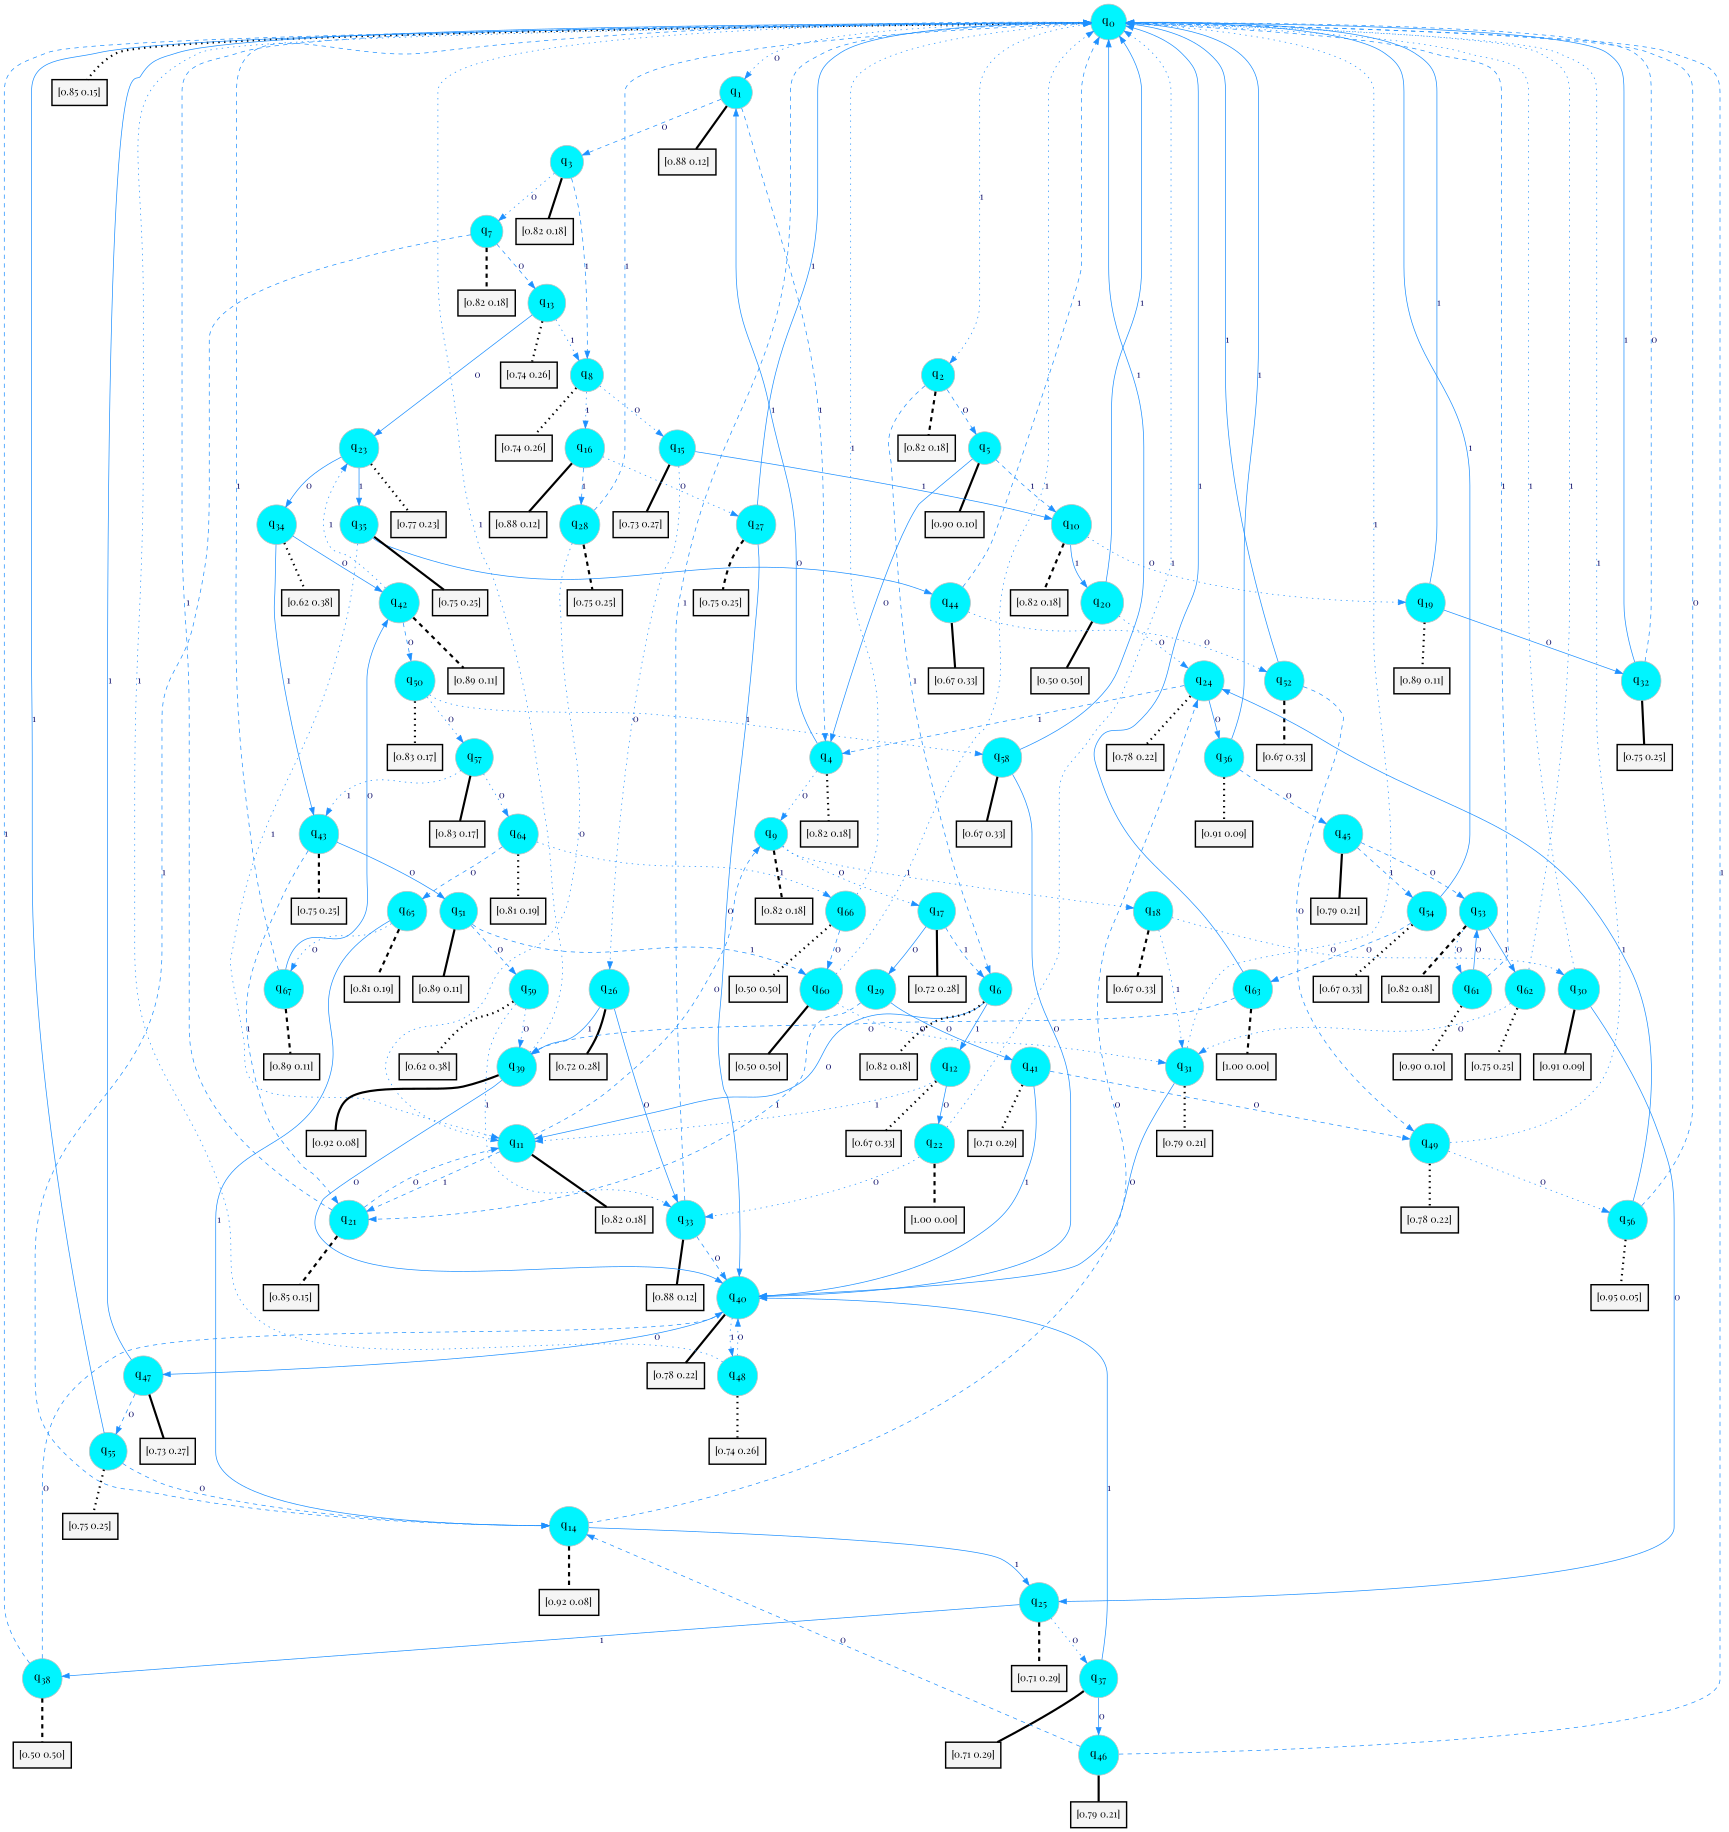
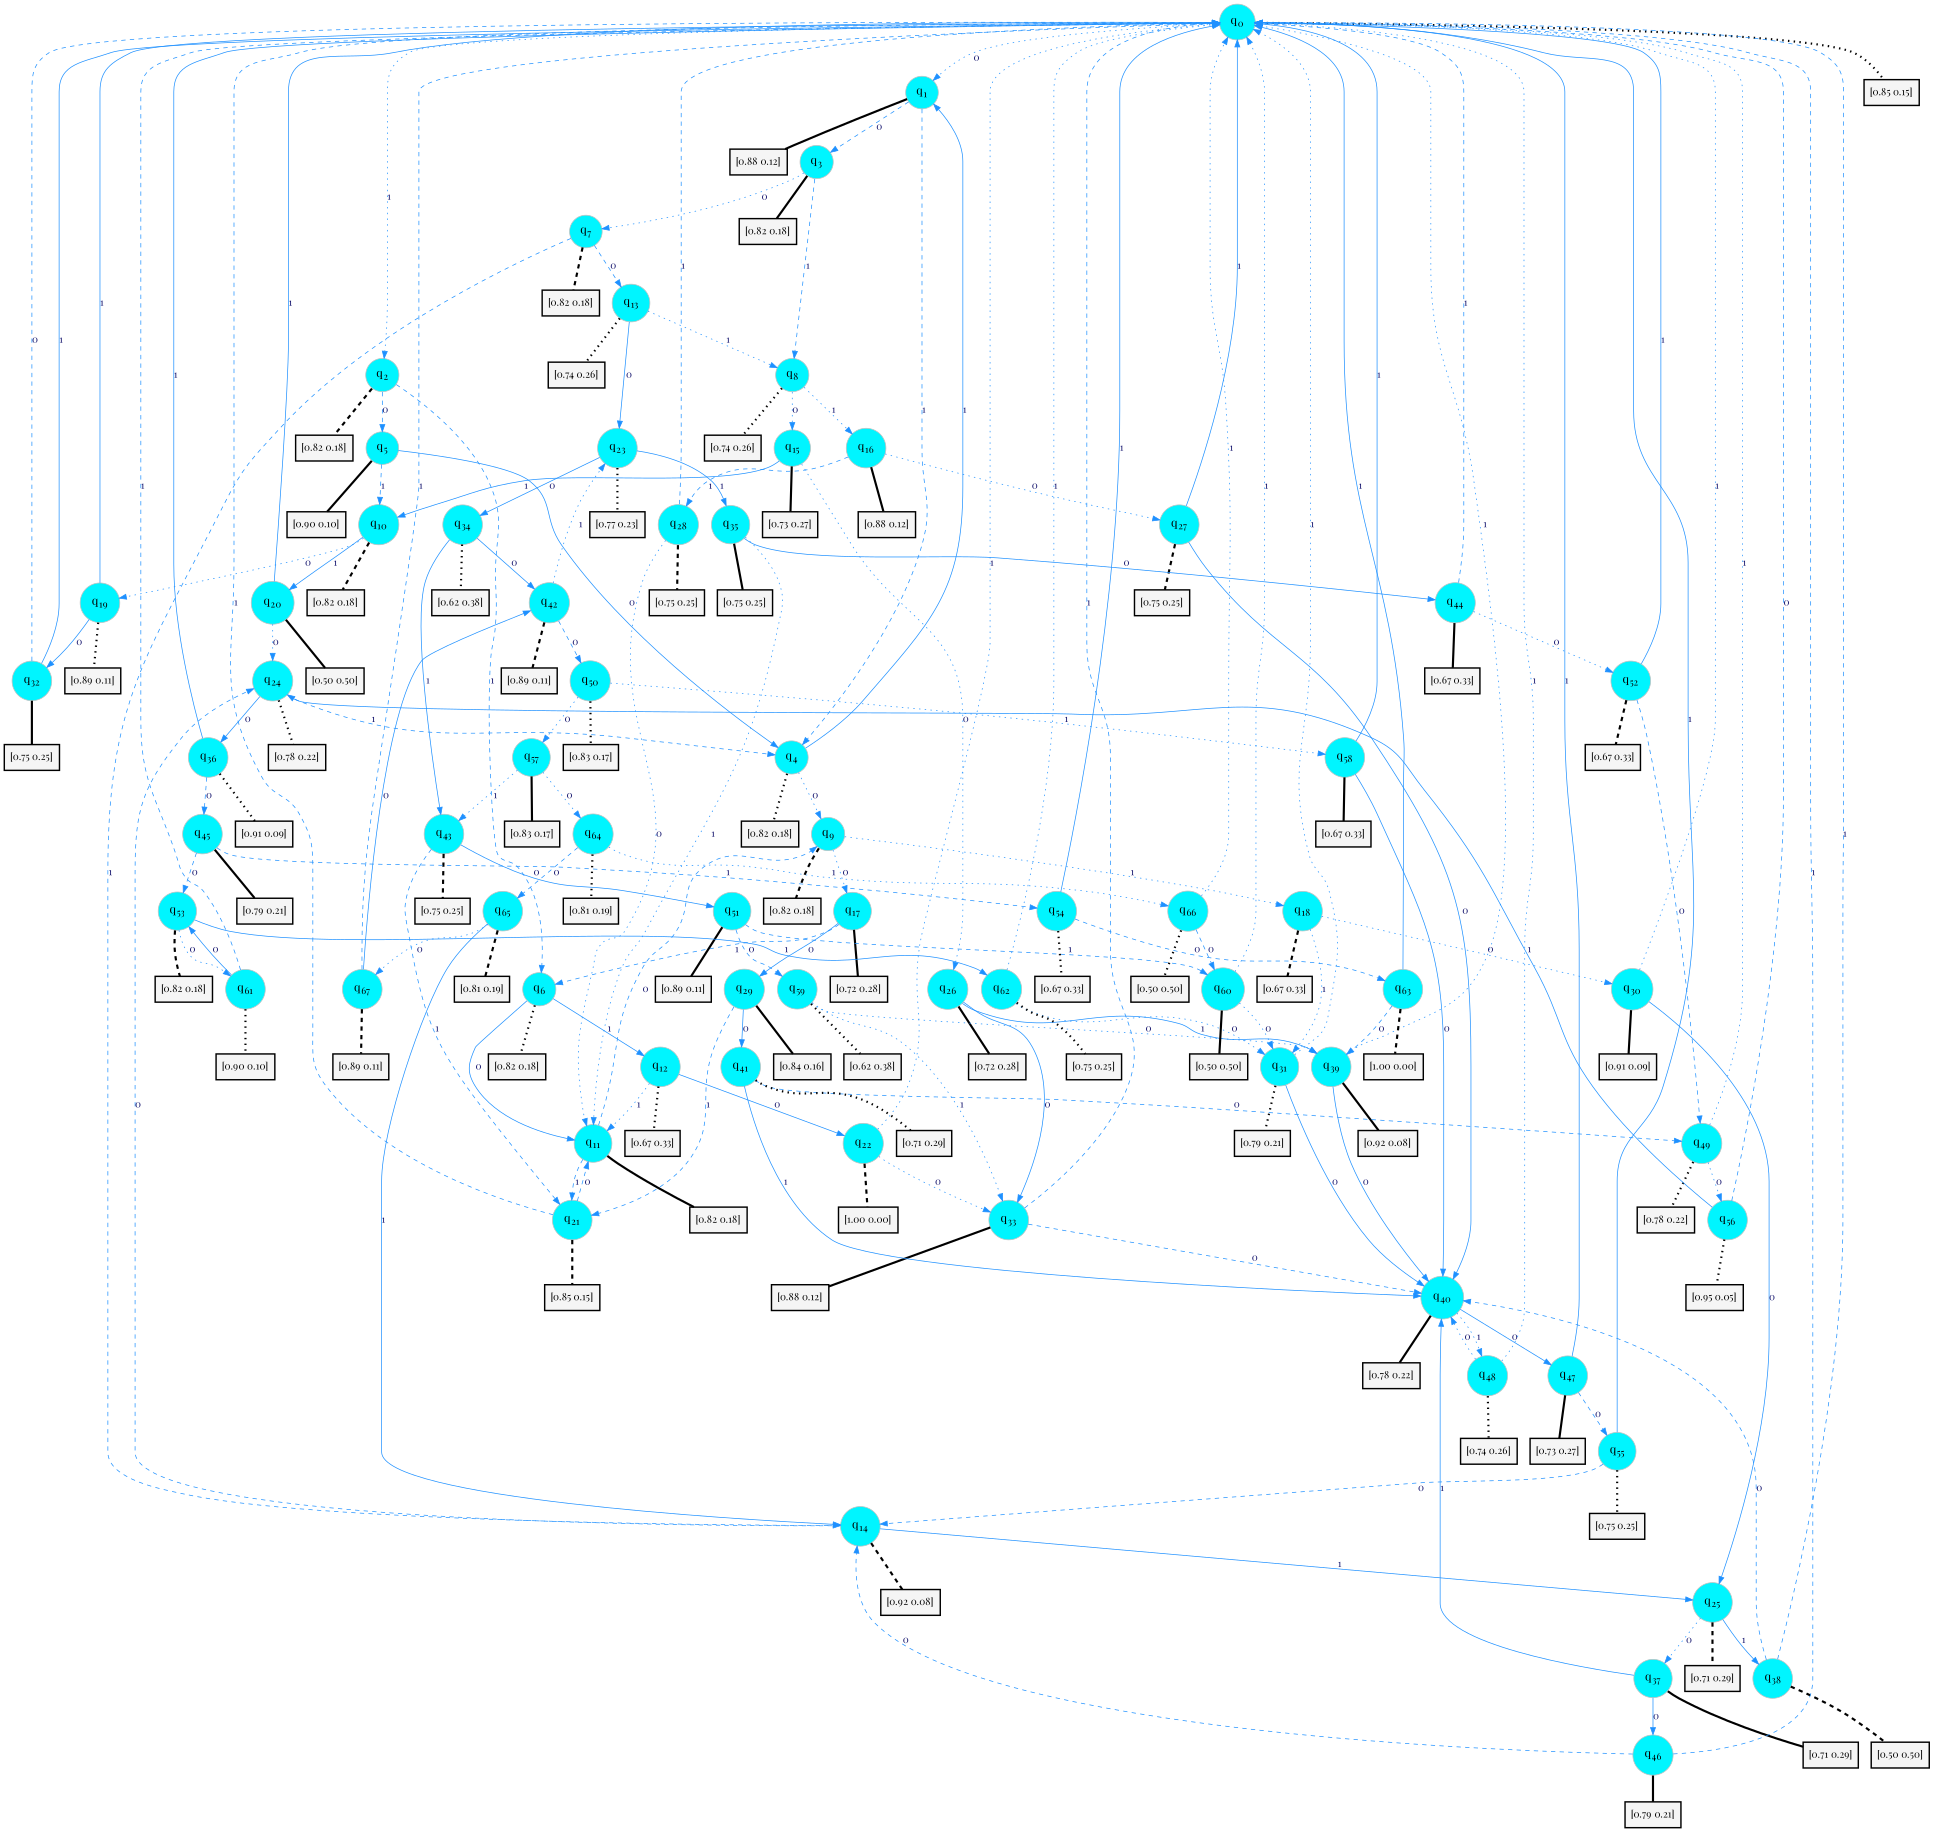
node "[0.84 0.16]": added
